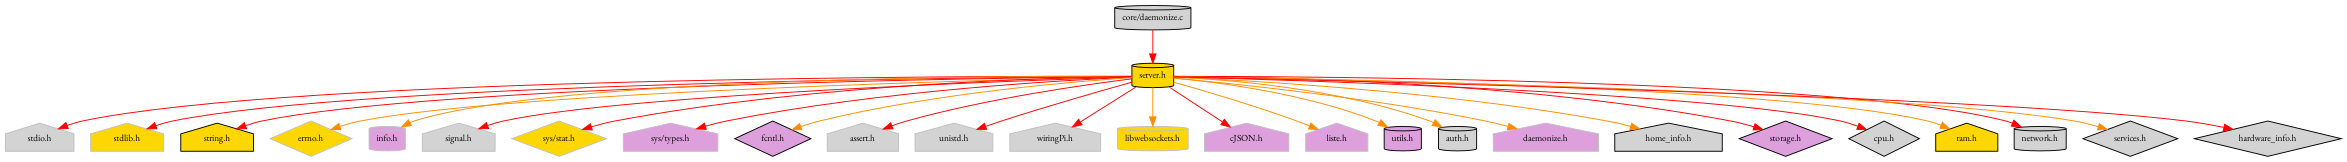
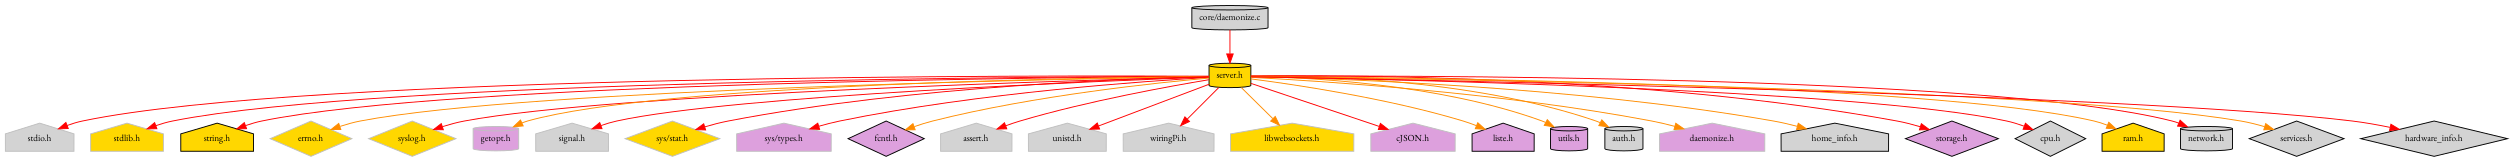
node "info.h": label "info.h" -> "getopt.h"
node "syslog.h": added
node "libwebsockets.h": shape cylinder -> house
node "liste.h": color grey75 -> black
